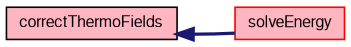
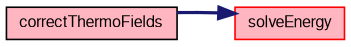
edge "solveEnergy" -> "correctThermoFields": reversed
